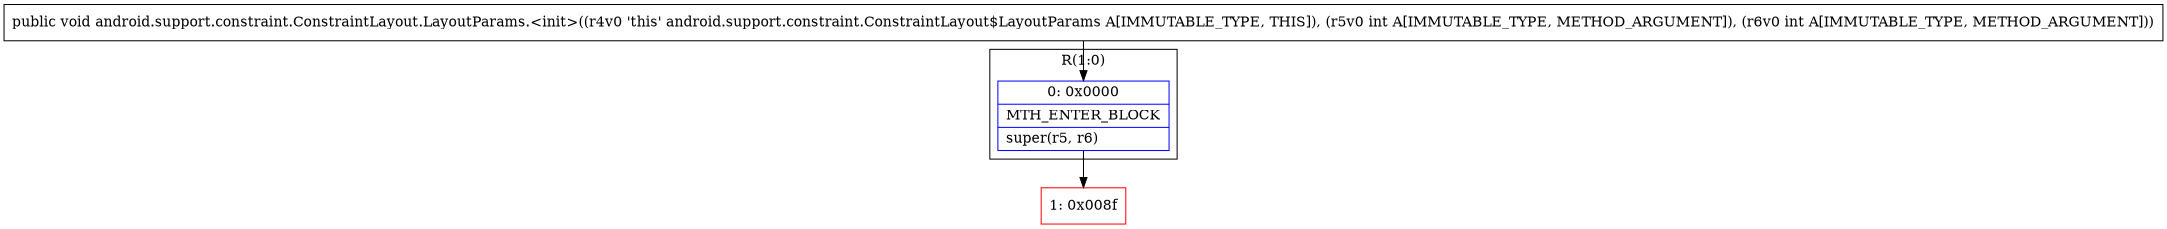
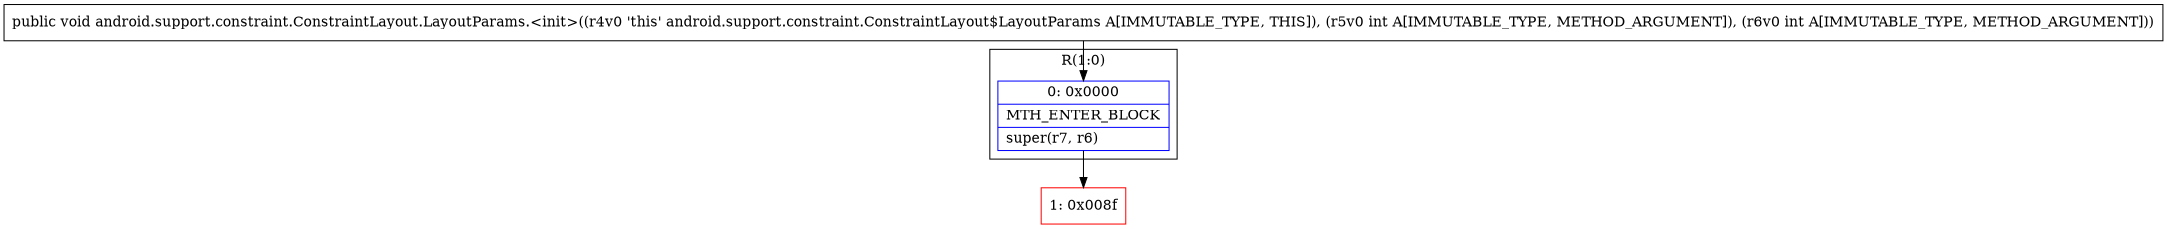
node "0: 0x0000": text "super(r5, r6)" -> "super(r7, r6)"
